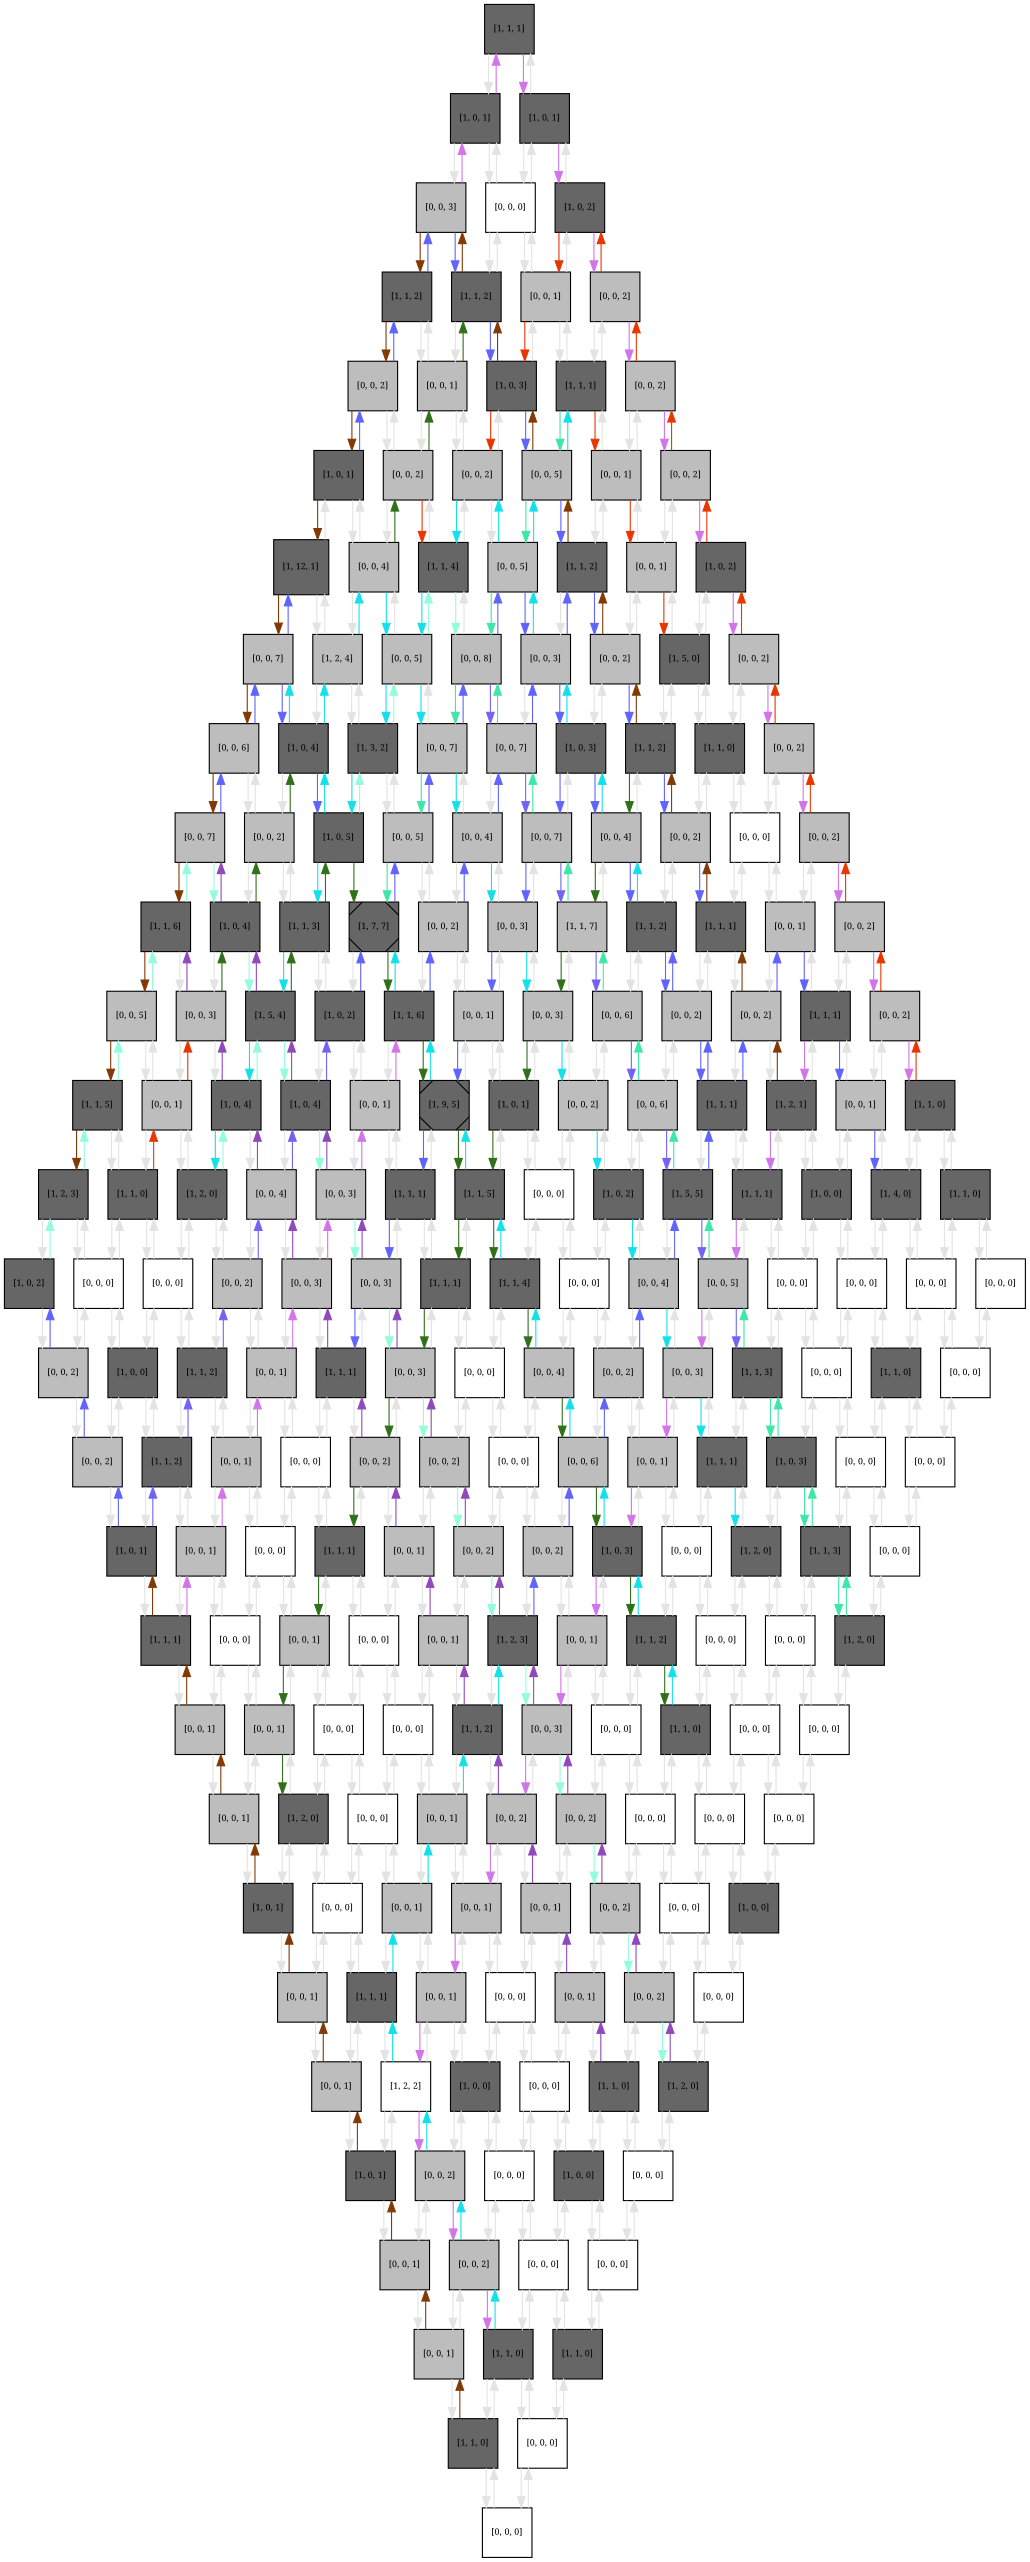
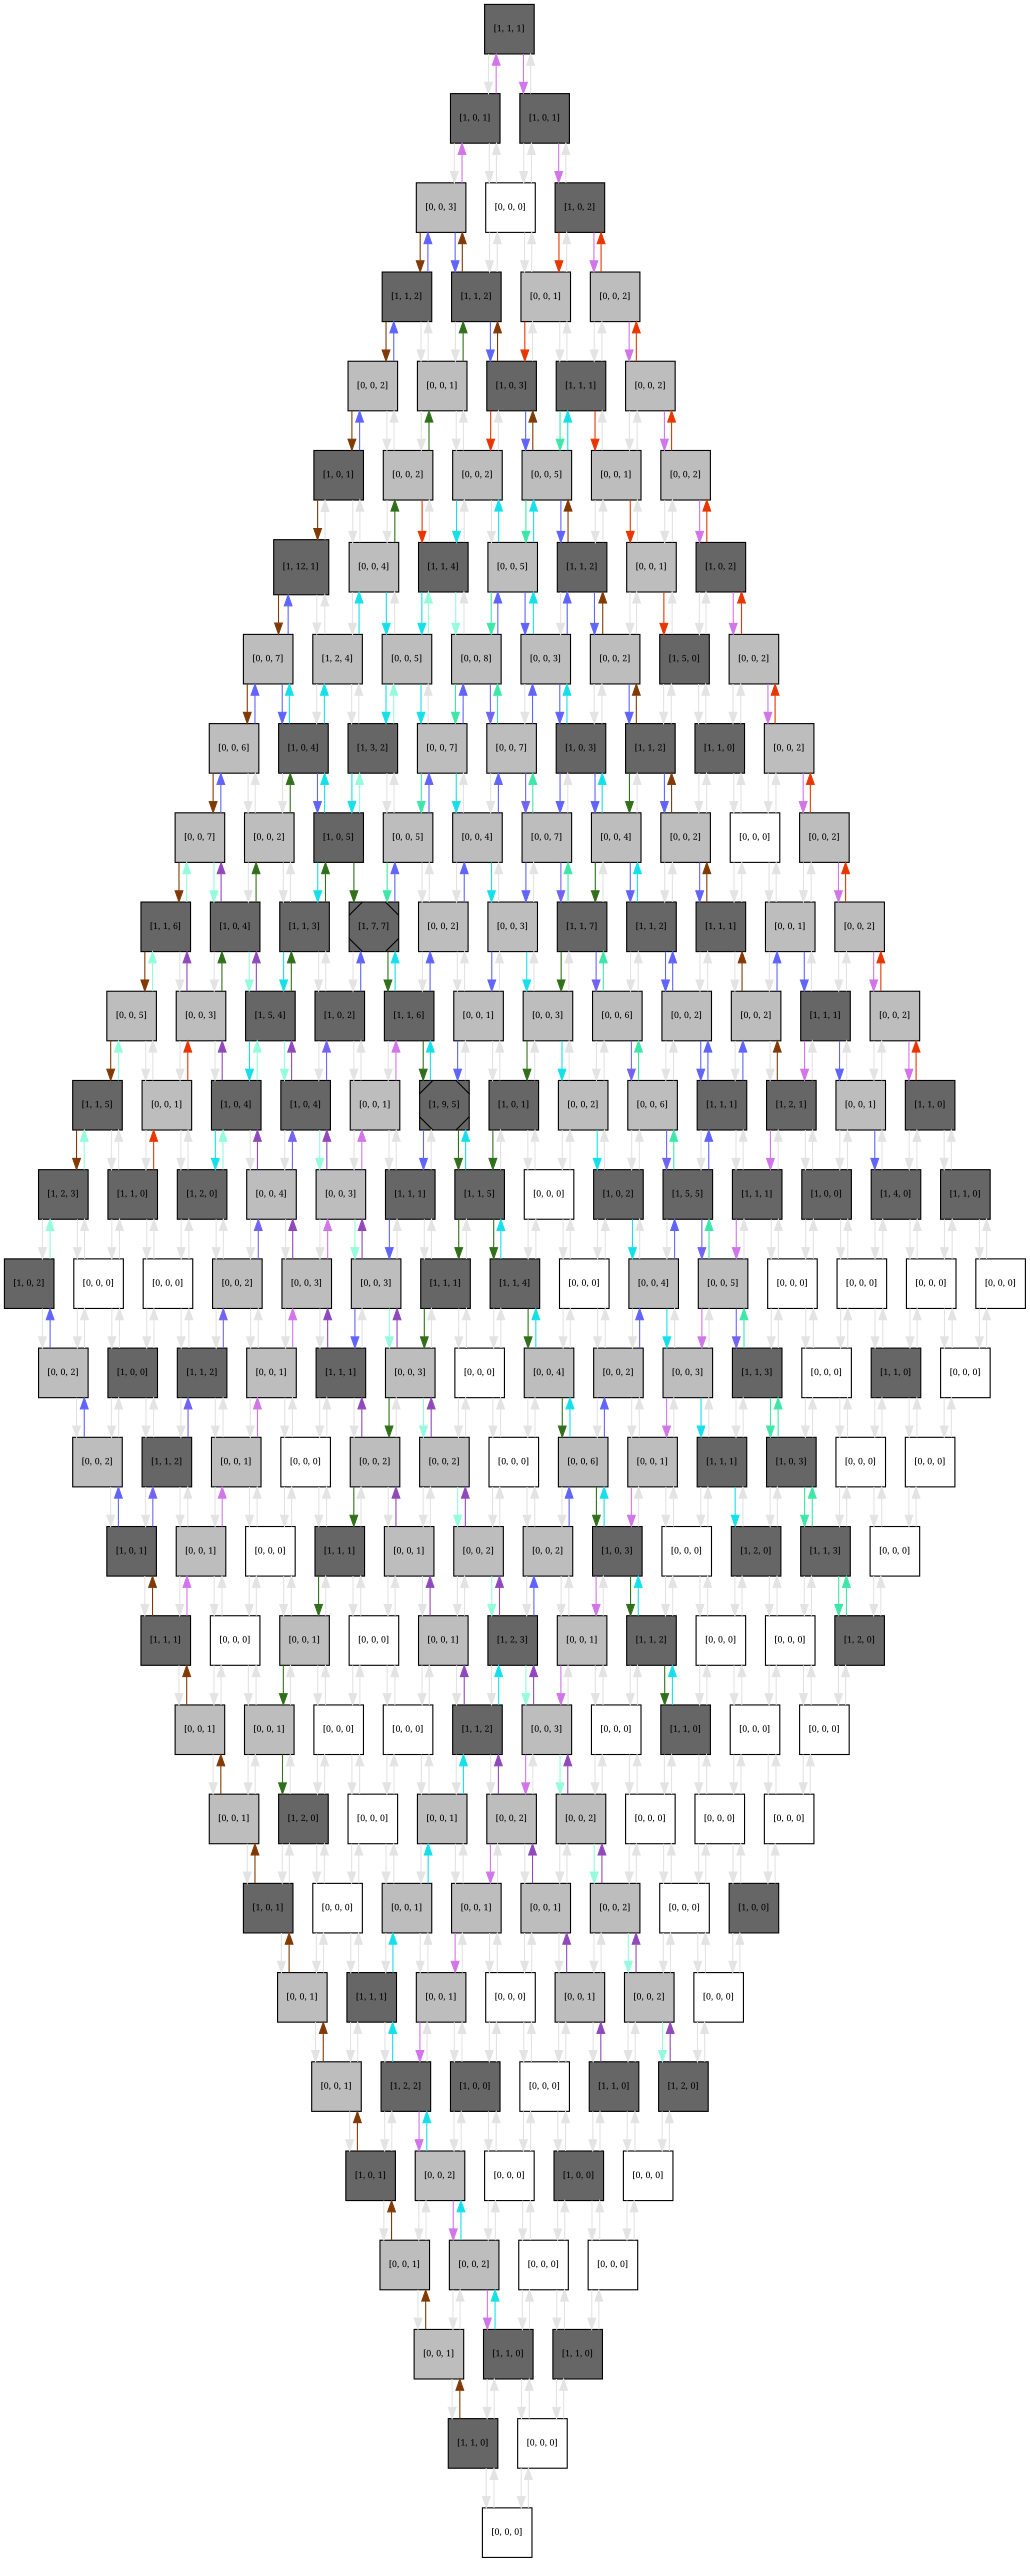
node "[1, 1, 7]": fillcolor #bdbdbd -> #666666
node "[1, 2, 2]": fillcolor #ffffff -> #666666
